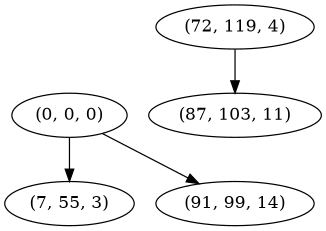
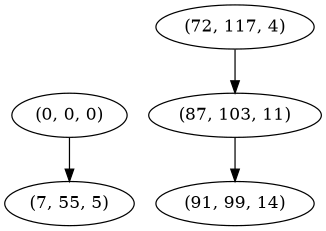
node "(72, 119, 4)": label "(72, 119, 4)" -> "(72, 117, 4)"
edge "(0, 0, 0)" -> "(91, 99, 14)": now "(87, 103, 11)" -> "(91, 99, 14)"
node "(7, 55, 3)": label "(7, 55, 3)" -> "(7, 55, 5)"
